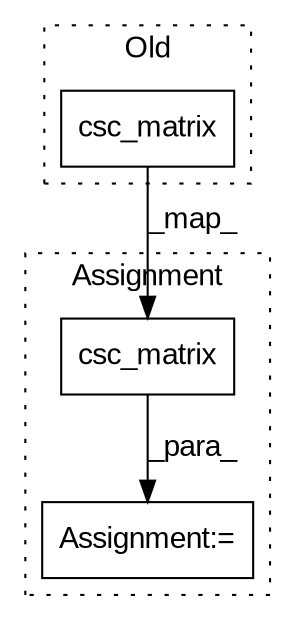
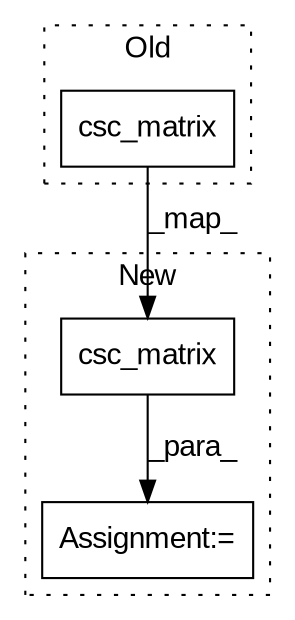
cluster "Assignment": label "Assignment" -> "New"
